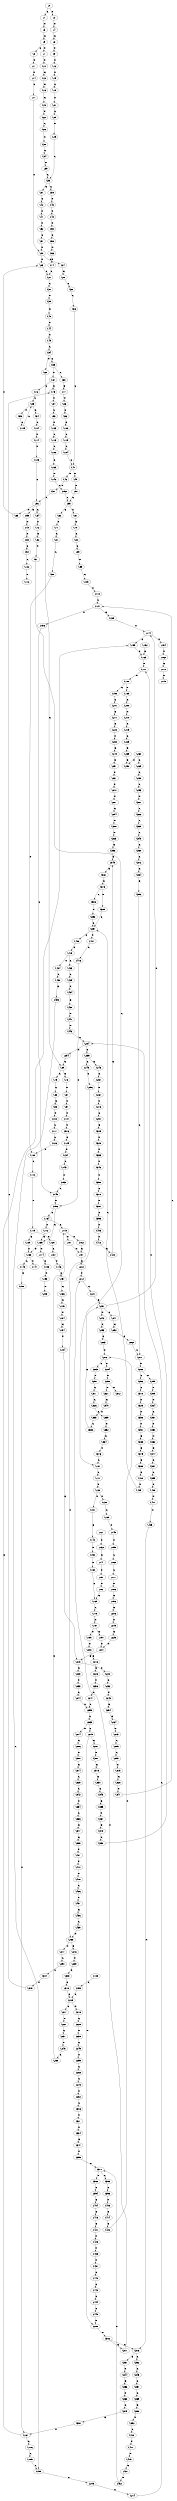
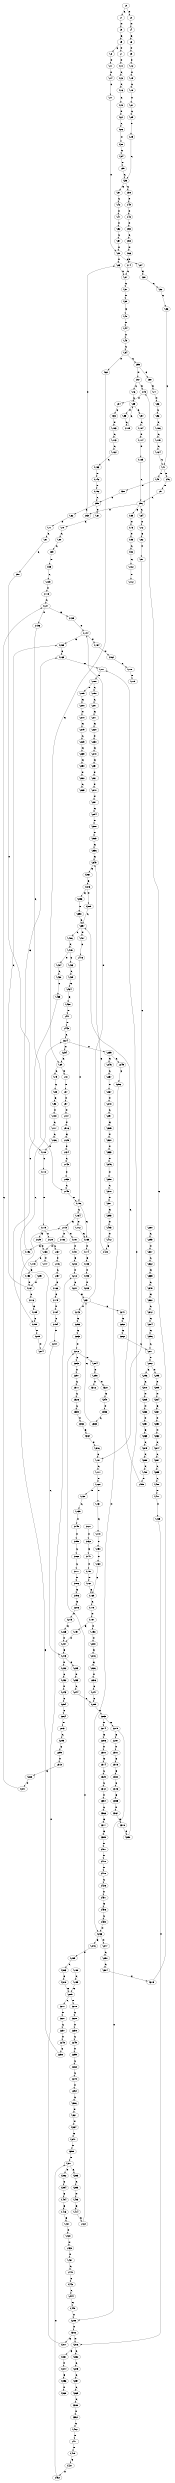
edge "S260" -> "S250": reversed
edge "S269" -> "S280": removed, label "G"
edge "S182" -> "S191": now "S182" -> "S192"
node "S379": removed
